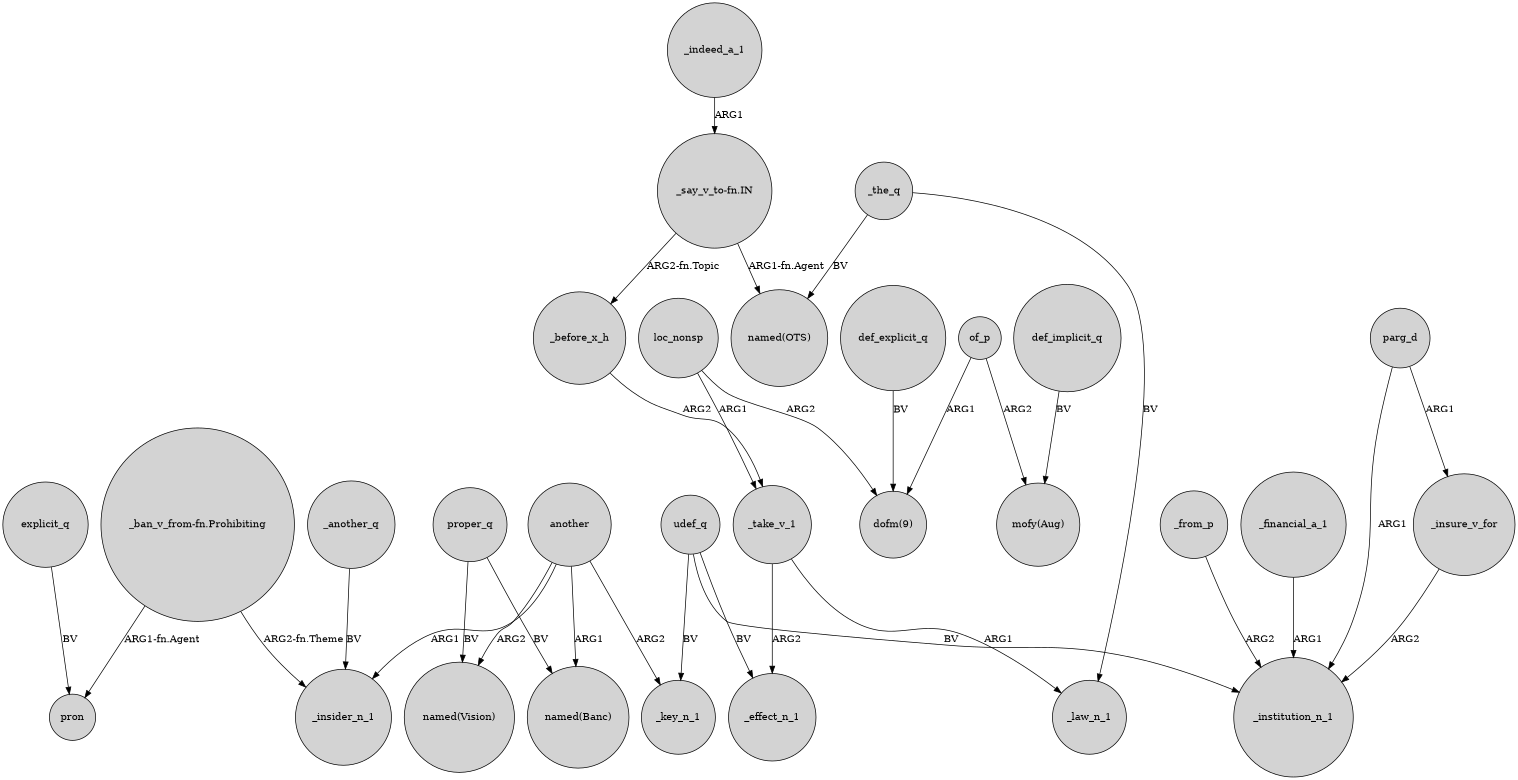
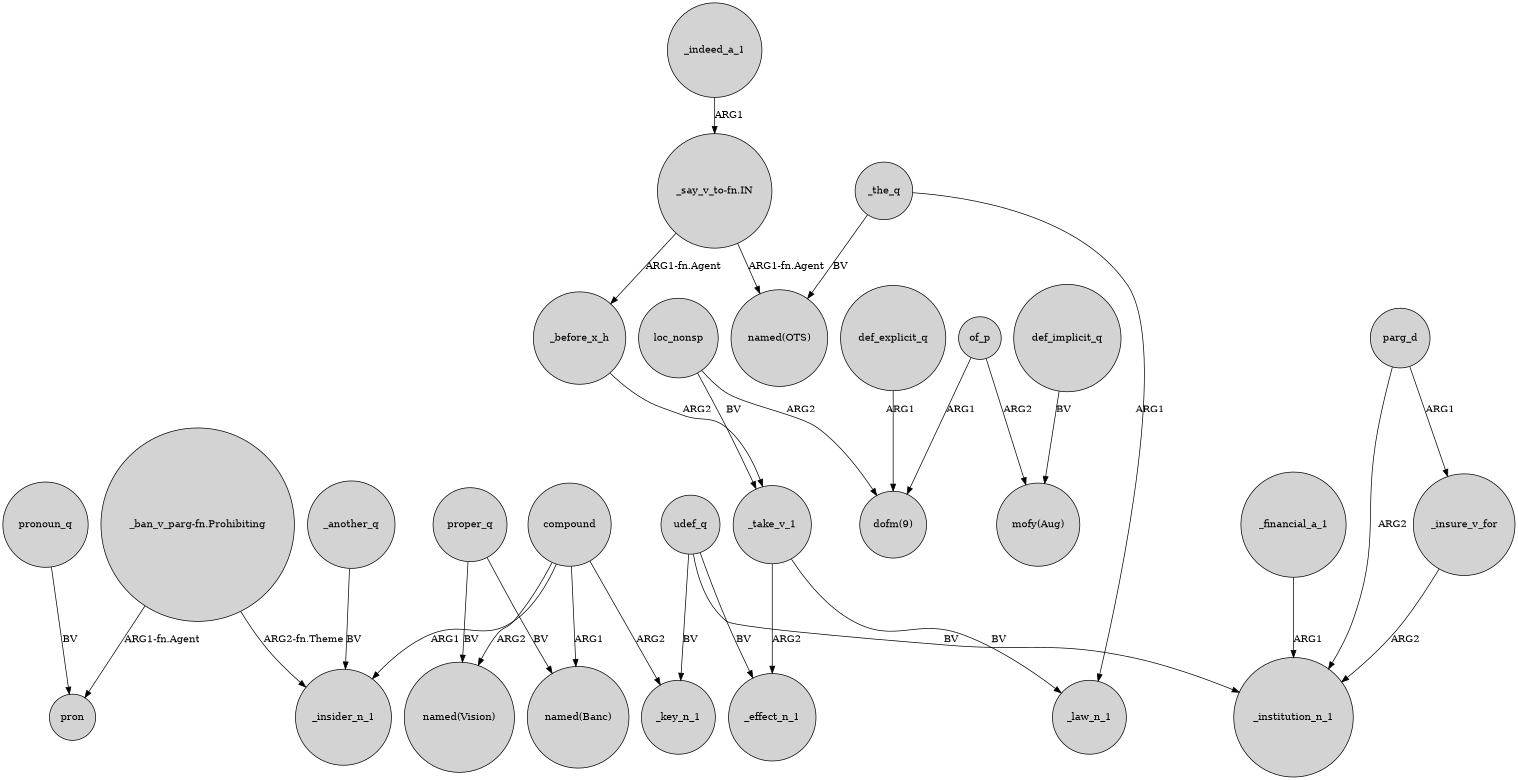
edge "_say_v_to-fn.IN" -> "_before_x_h": label "ARG2-fn.Topic" -> "ARG1-fn.Agent"
edge "loc_nonsp" -> "_take_v_1": label "ARG1" -> "BV"
edge "def_explicit_q" -> "dofm(9)": label "BV" -> "ARG1"
edge "_the_q" -> "_law_n_1": label "BV" -> "ARG1"
node "explicit_q": label "explicit_q" -> "pronoun_q"
node "_ban_v_from-fn.Prohibiting": label "_ban_v_from-fn.Prohibiting" -> "_ban_v_parg-fn.Prohibiting"
node "another": label "another" -> "compound"
node "_from_p": removed
edge "parg_d" -> "_institution_n_1": label "ARG1" -> "ARG2"
edge "_take_v_1" -> "_law_n_1": label "ARG1" -> "BV"
